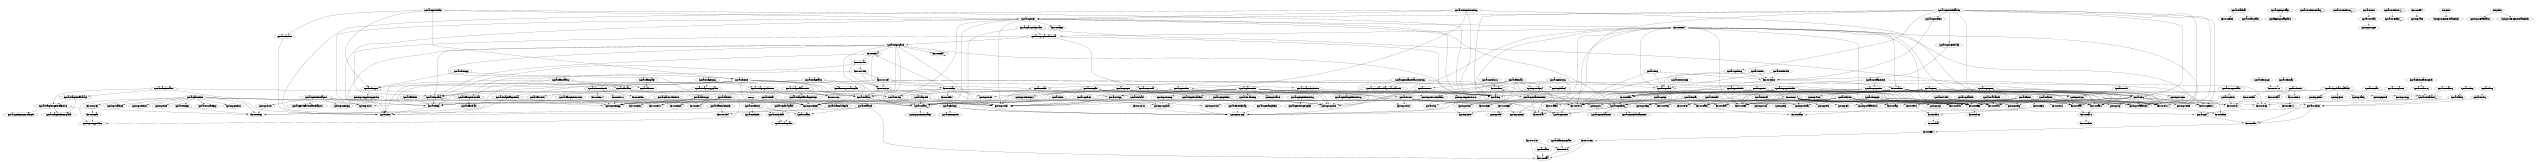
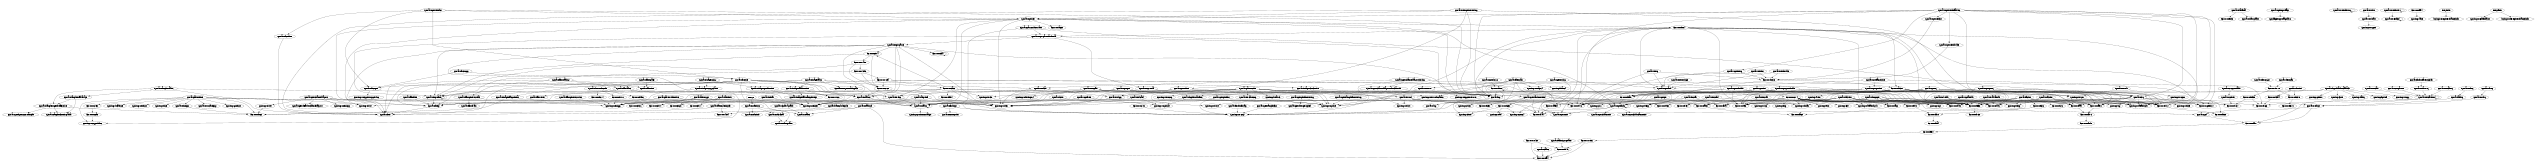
node "sym.av_tree_enumerate": removed
node "sym.av_get_insert_layout": label "sym.av_get_insert_layout" -> "sym.av_get_channel_layout"
